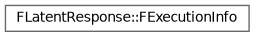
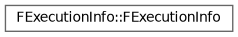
node "FLatentResponse::FExecutionInfo": label "FLatentResponse::FExecutionInfo" -> "FExecutionInfo::FExecutionInfo"
